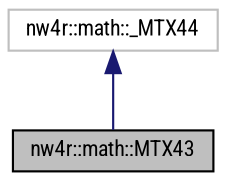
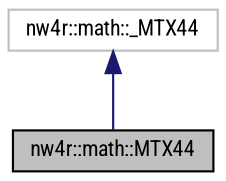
node "nw4r::math::MTX43": label "nw4r::math::MTX43" -> "nw4r::math::MTX44"
